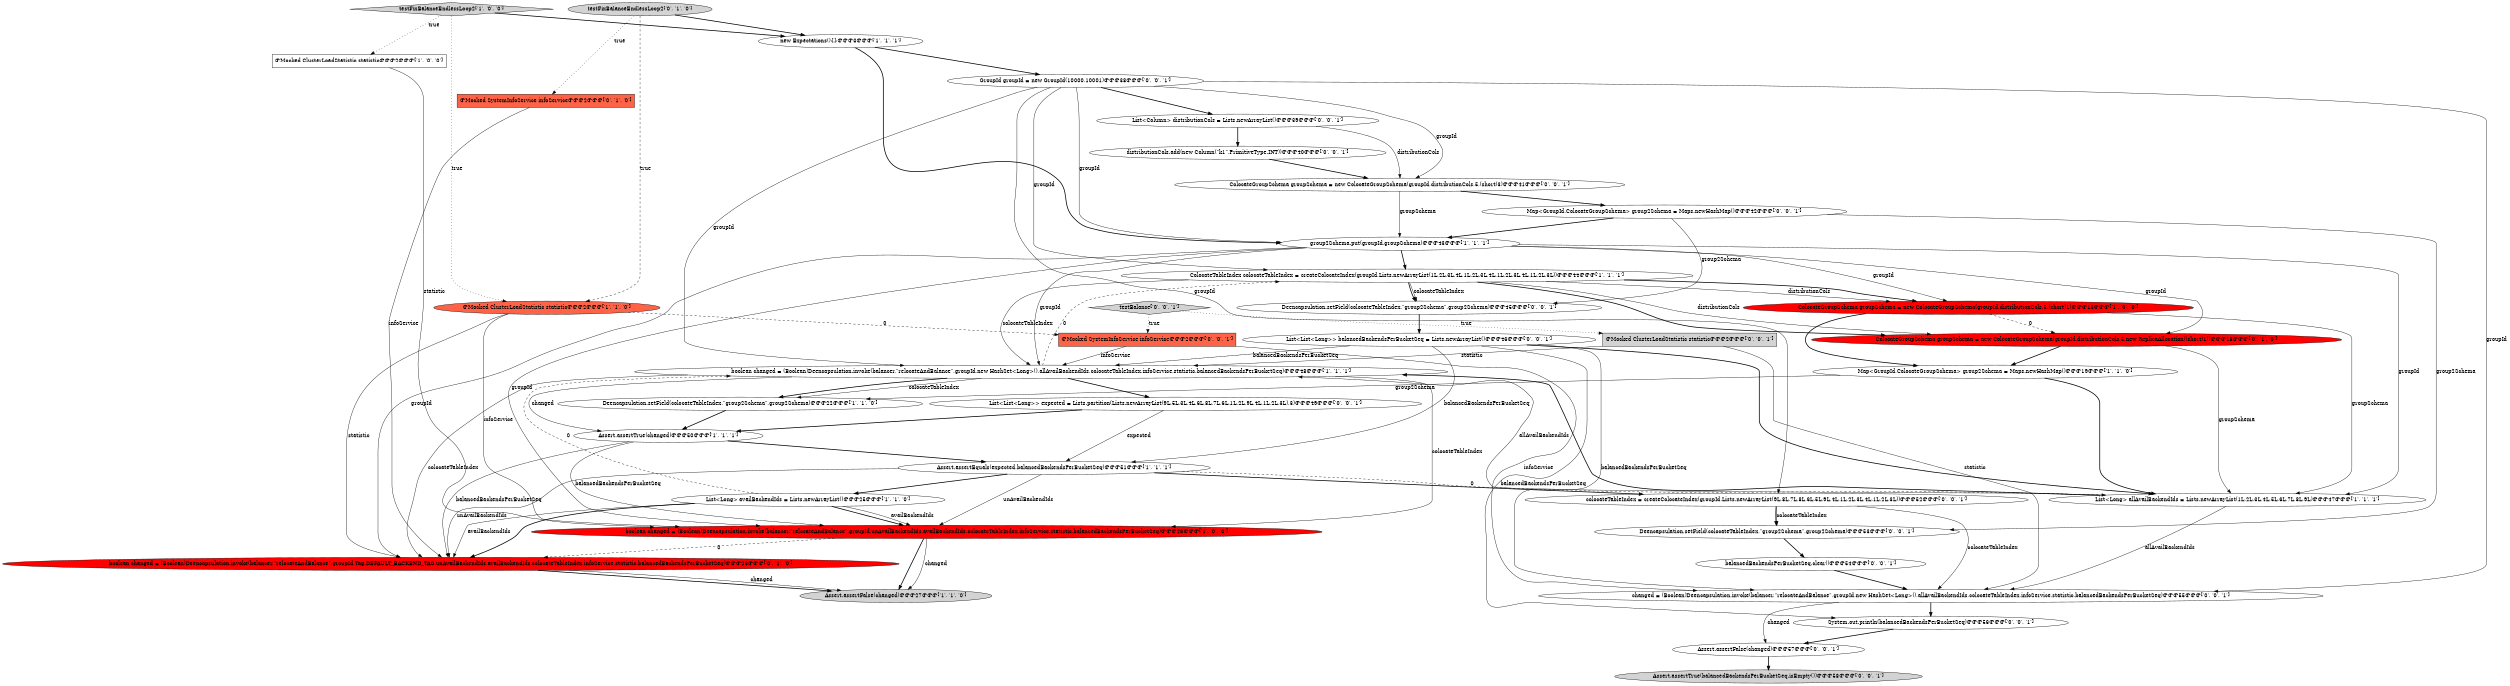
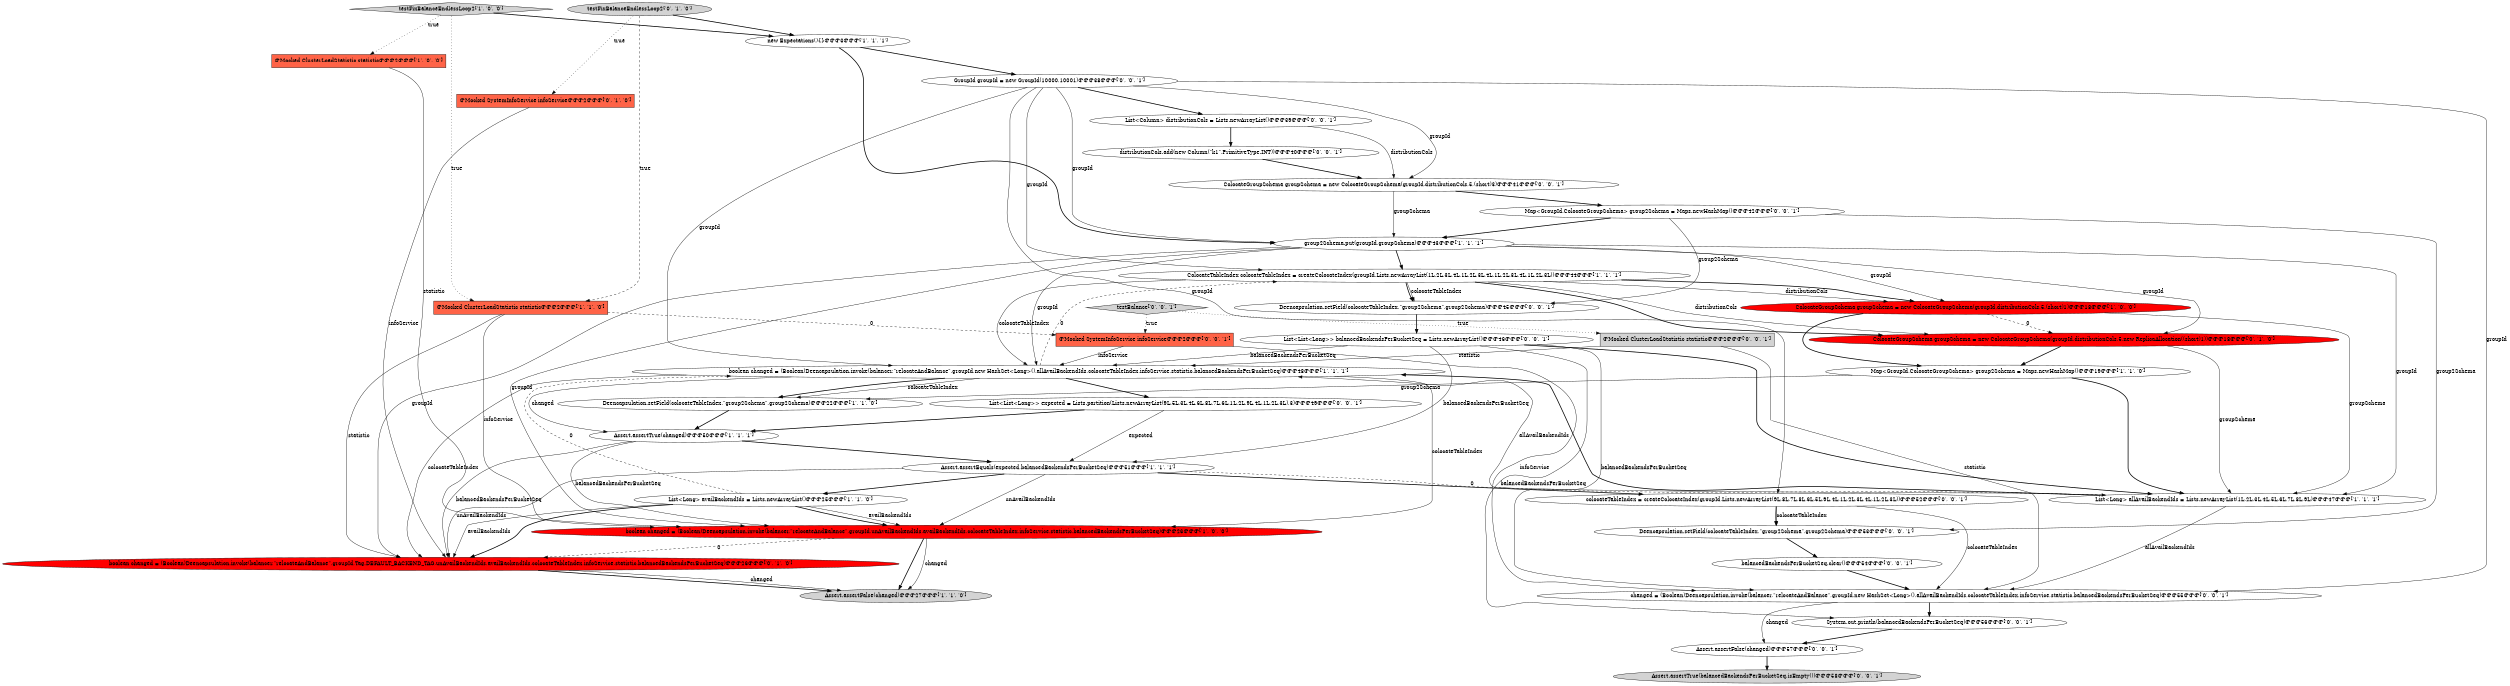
node "@Mocked ClusterLoadStatistic statistic@@@2@@@['1', '0', '0']": fillcolor white -> tomato
node "@Mocked ClusterLoadStatistic statistic@@@2@@@['1', '1', '0']": shape ellipse -> box
